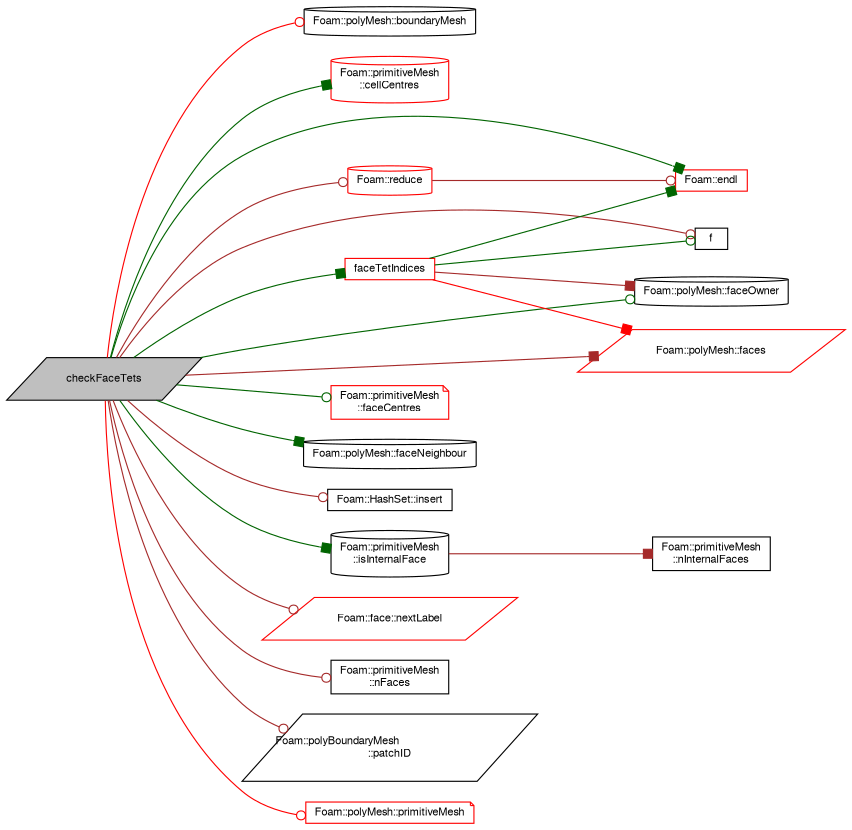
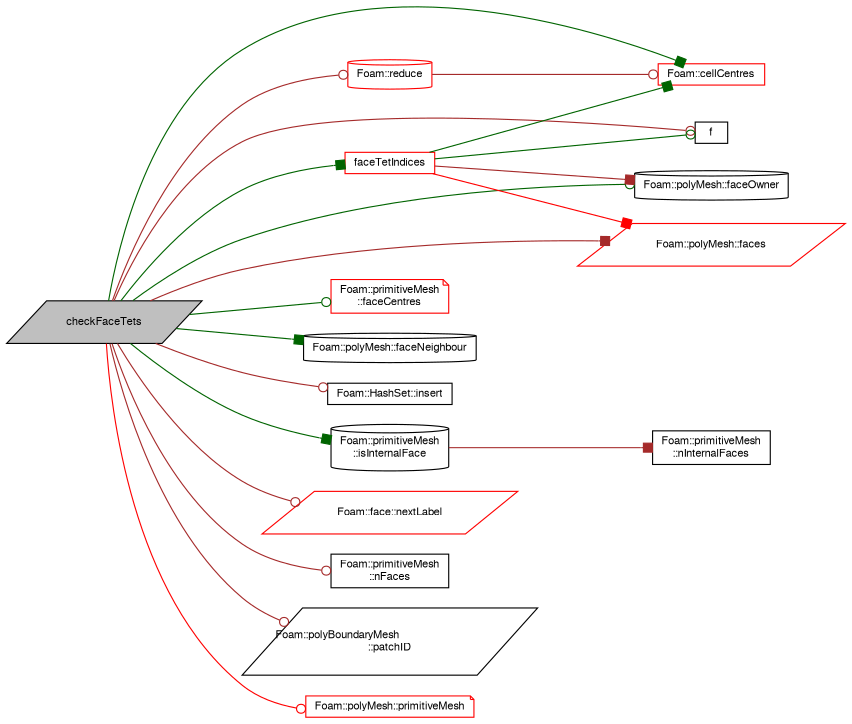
node "Foam::polyMesh::boundaryMesh": removed
node "Foam::primitiveMesh ::cellCentres": removed
node "Foam::endl": label "Foam::endl" -> "Foam::cellCentres"
